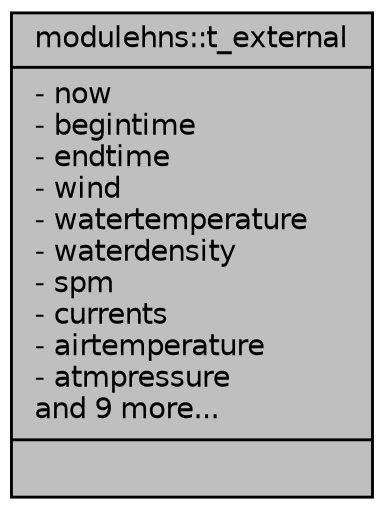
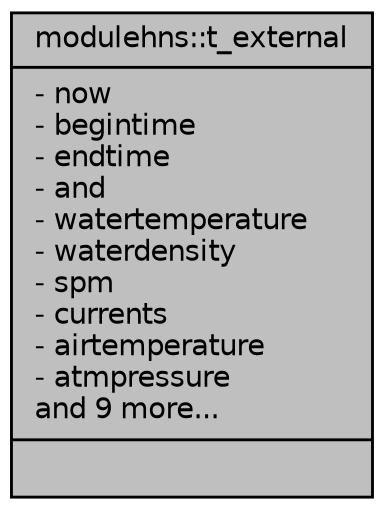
node "modulehns::t_external": text "- wind" -> "- and"
